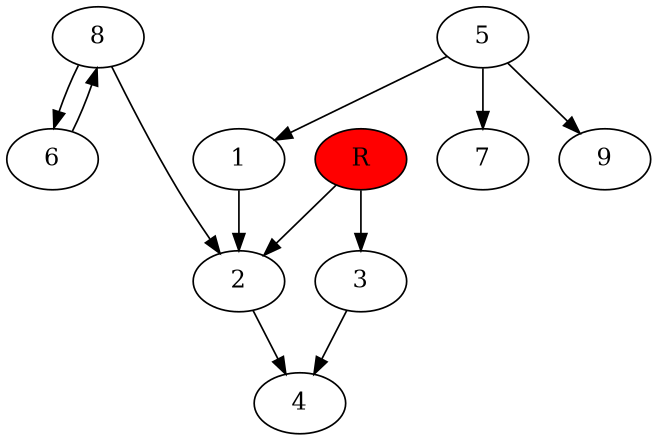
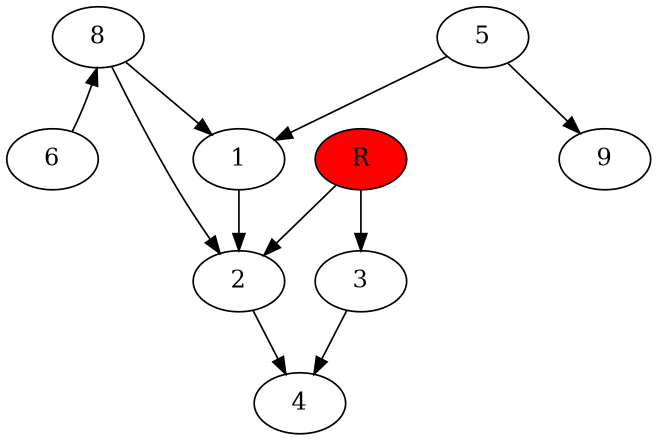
edge "8" -> "6": now "8" -> "1"
node "7": removed
